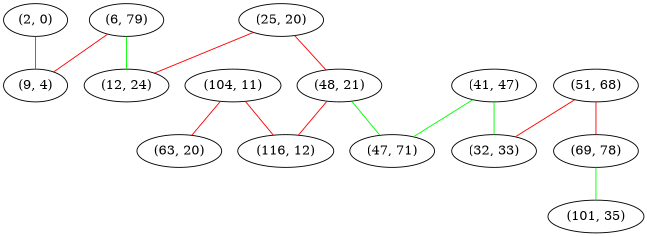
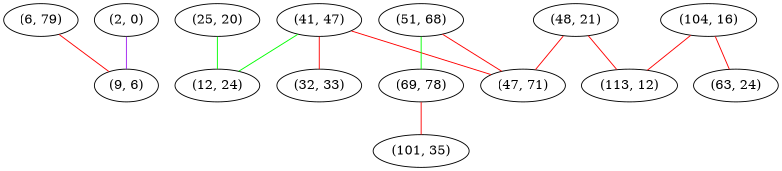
edge "(6, 79)" -- "(12, 24)": now "(41, 47)" -- "(12, 24)"
edge "(25, 20)" -- "(12, 24)": color red -> green
edge "(25, 20)" -- "(48, 21)": removed
node "(9, 4)": label "(9, 4)" -> "(9, 6)"
node "(104, 11)": label "(104, 11)" -> "(104, 16)"
edge "(48, 21)" -- "(47, 71)": color green -> red
edge "(41, 47)" -- "(47, 71)": color green -> red
edge "(41, 47)" -- "(32, 33)": color green -> red
edge "(51, 68)" -- "(32, 33)": now "(51, 68)" -- "(47, 71)"
edge "(51, 68)" -- "(69, 78)": color red -> green
node "(63, 20)": label "(63, 20)" -> "(63, 24)"
node "(116, 12)": label "(116, 12)" -> "(113, 12)"
edge "(69, 78)" -- "(101, 35)": color green -> red
